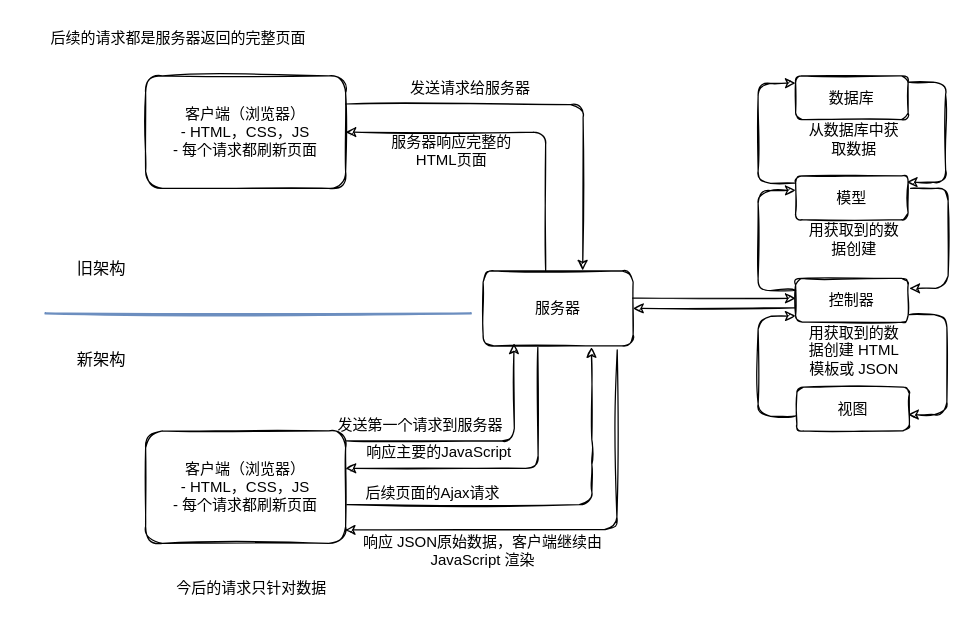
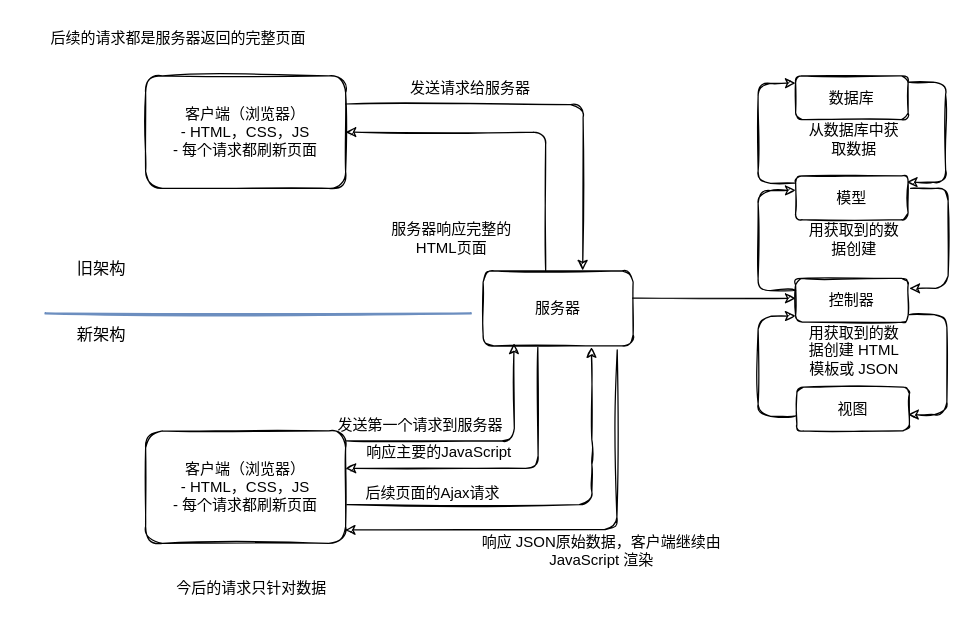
node "服务器响应完整的HTML页面": moved (452, 151) -> (452, 238)
edge "控制器" -> "服务器": removed
node "新架构": moved (102, 359) -> (102, 334)
node "响应 JSON原始数据，客户端继续由 JavaScript 渲染": moved (483, 551) -> (602, 551)
